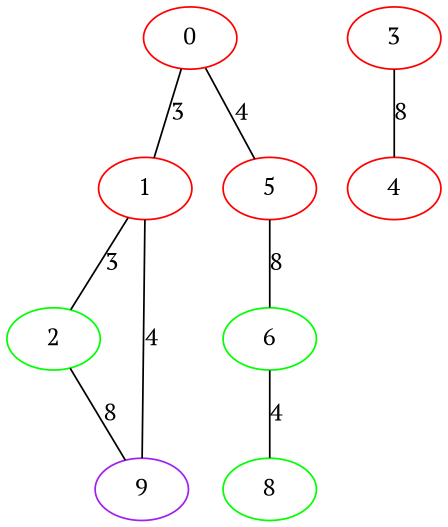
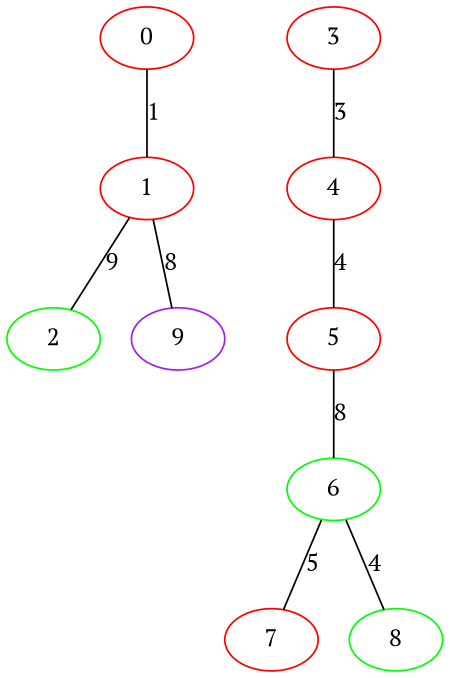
edge "0" -- "1": label "3" -> "1"
edge "3" -- "4": label "8" -> "3"
edge "0" -- "5": now "4" -- "5"
edge "1" -- "2": label "3" -> "9"
edge "1" -- "9": label "4" -> "8"
edge "2" -- "9": removed, label "8"
node "7": added
